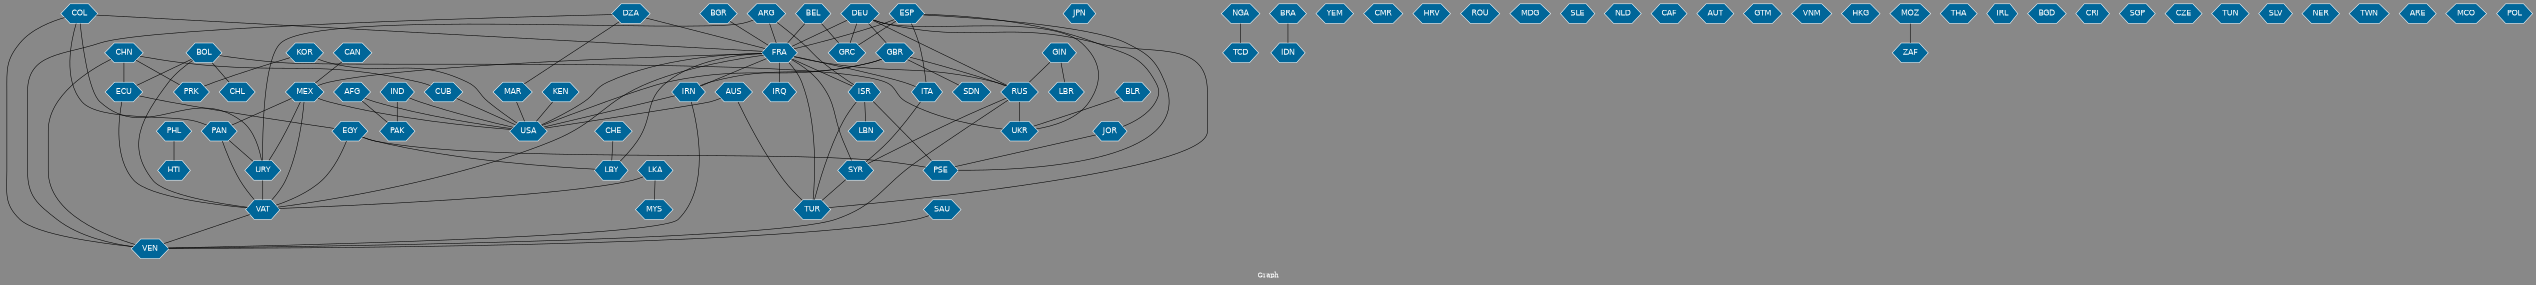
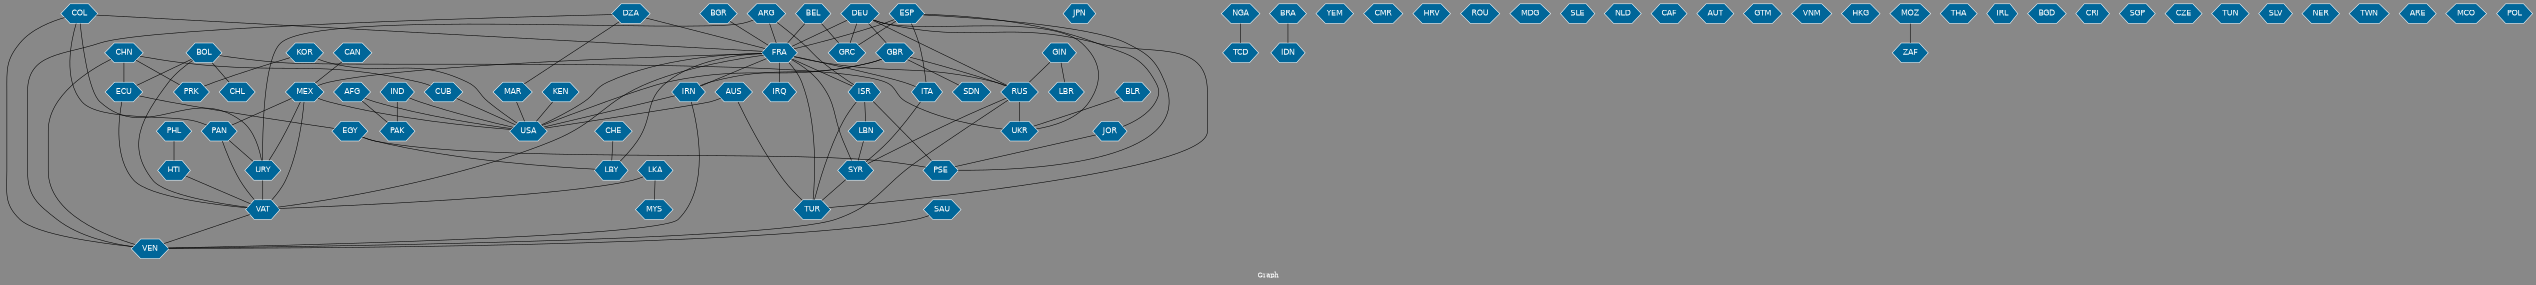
edge "LBN" -- "SYR": added
edge "EGY" -- "VAT": now "HTI" -- "VAT"
